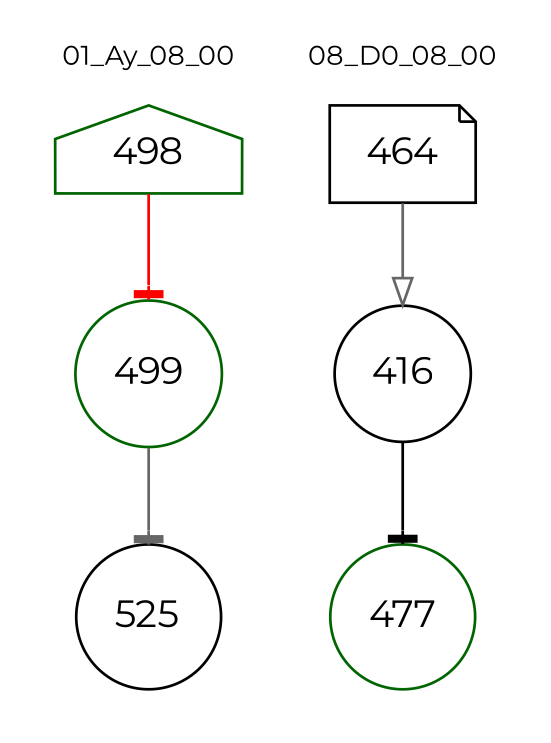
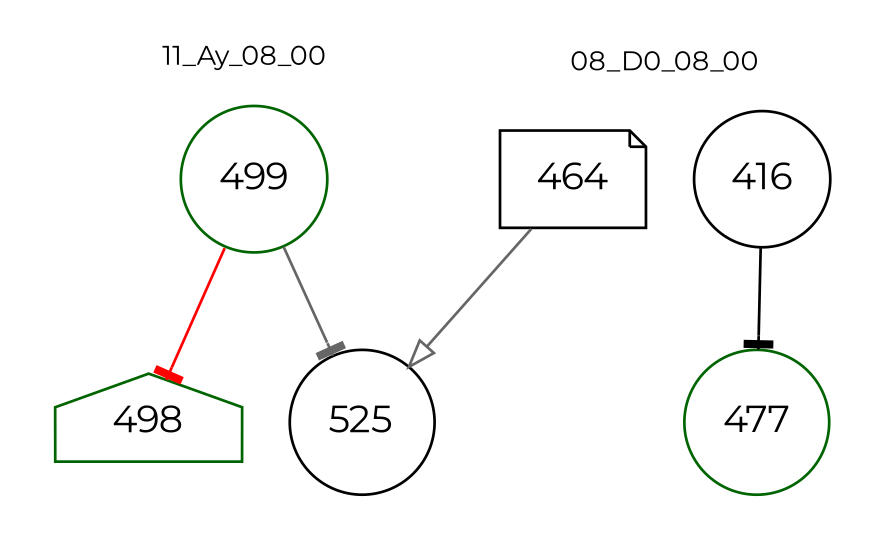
cluster "01_Ay_08_00": label "01_Ay_08_00" -> "11_Ay_08_00"
edge "498" -> "499": reversed
edge "464" -> "416": now "464" -> "525"
